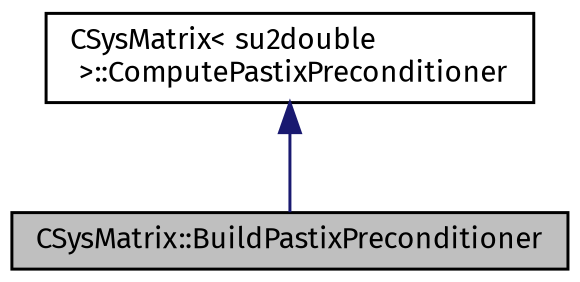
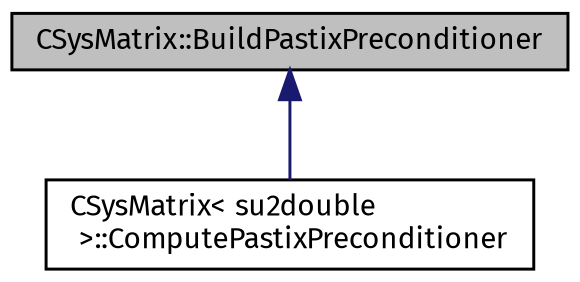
edge "CSysMatrix::BuildPastixPreconditioner" -> "CSysMatrix< su2double >::ComputePastixPreconditioner": reversed
